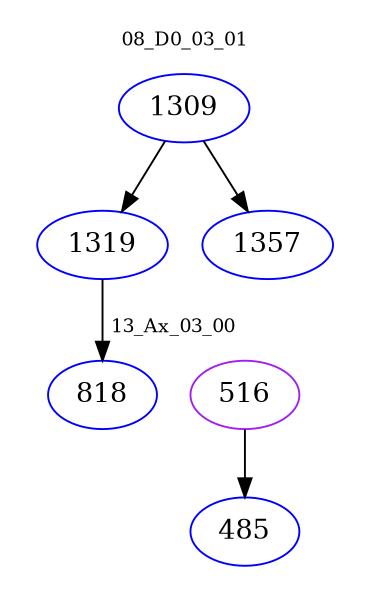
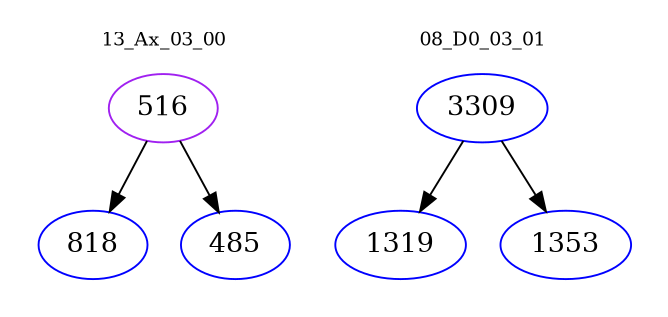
node "1309": label "1309" -> "3309"
node "1357": label "1357" -> "1353"
edge "1319" -> "818": now "516" -> "818"
